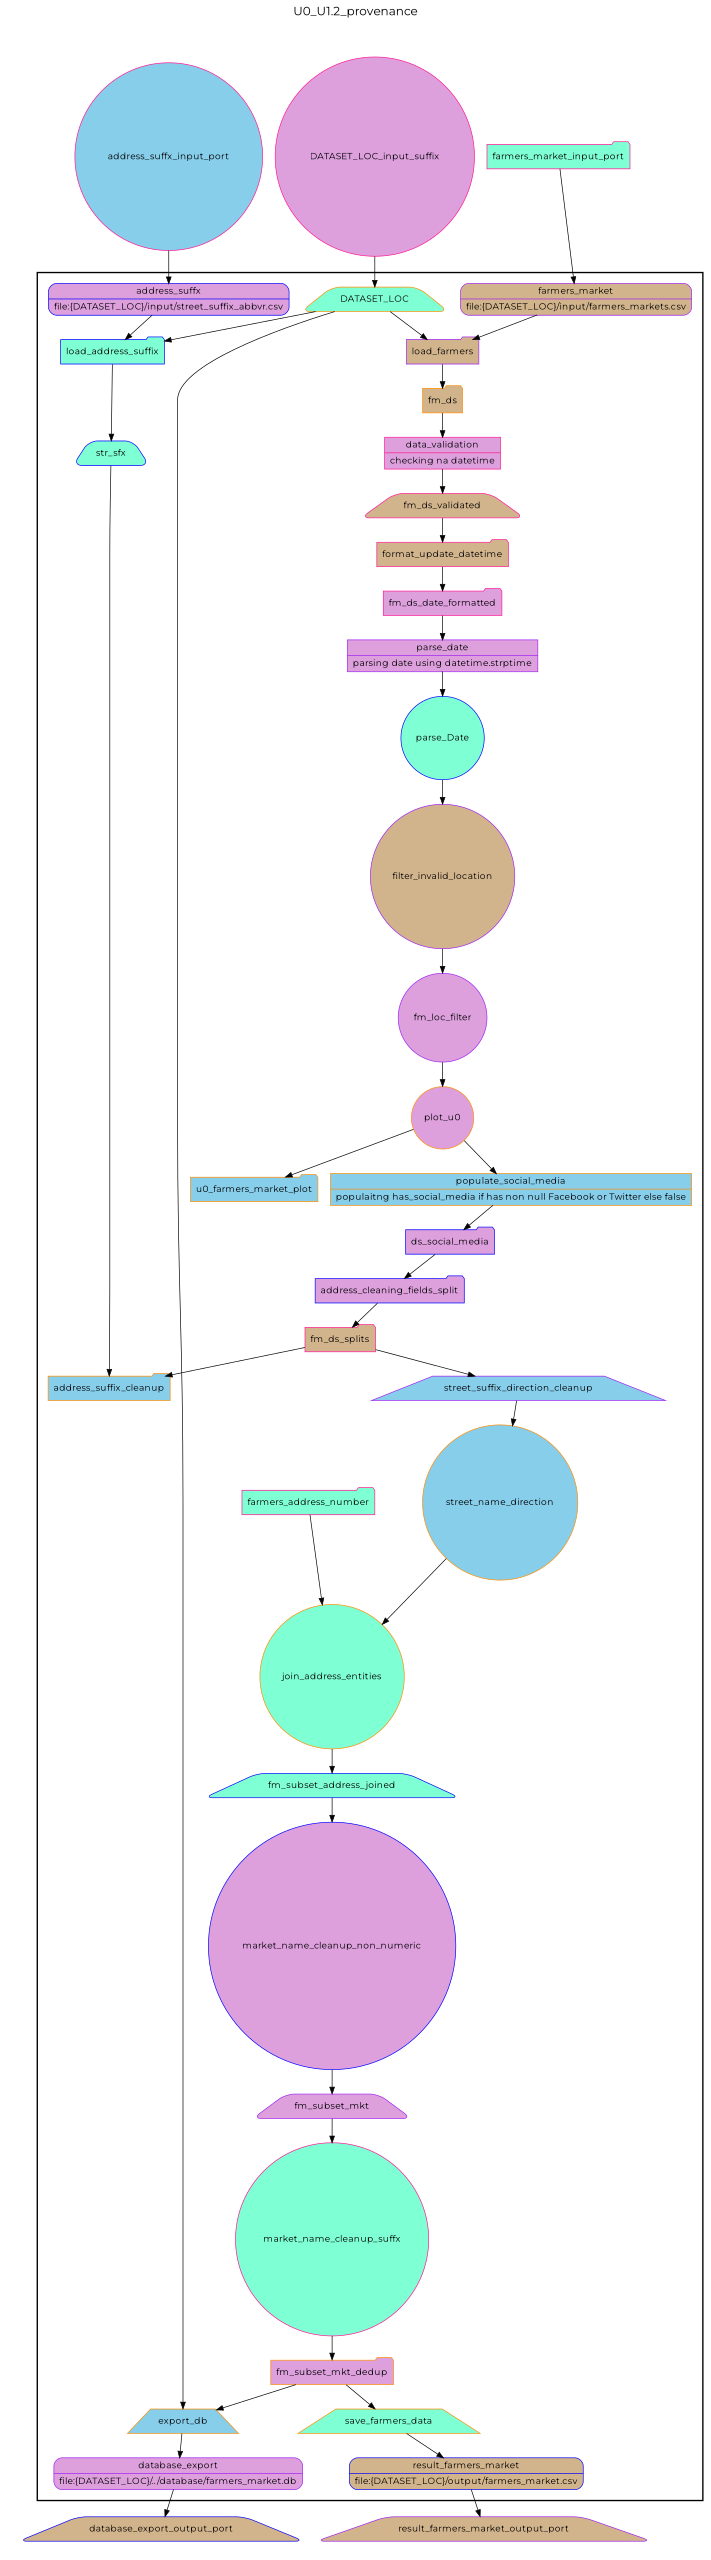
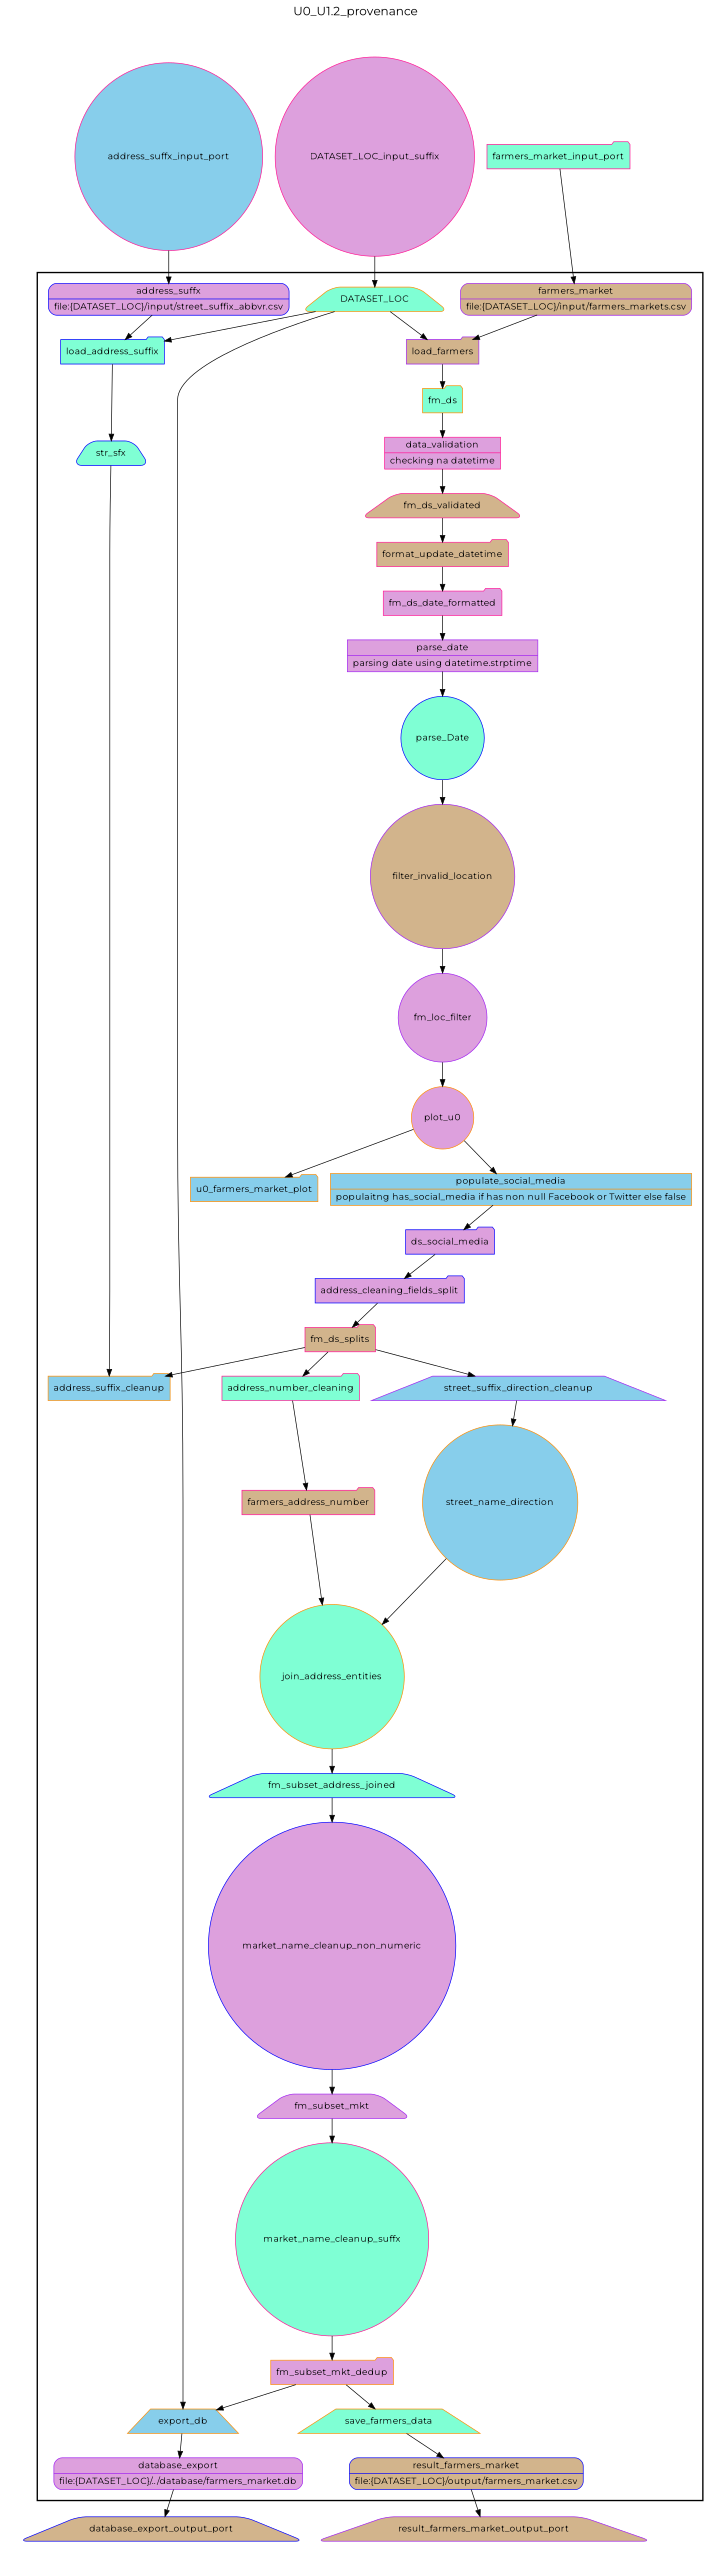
node "fm_ds": fillcolor tan -> aquamarine
node "address_number_cleaning": added
node "farmers_address_number": fillcolor aquamarine -> tan
